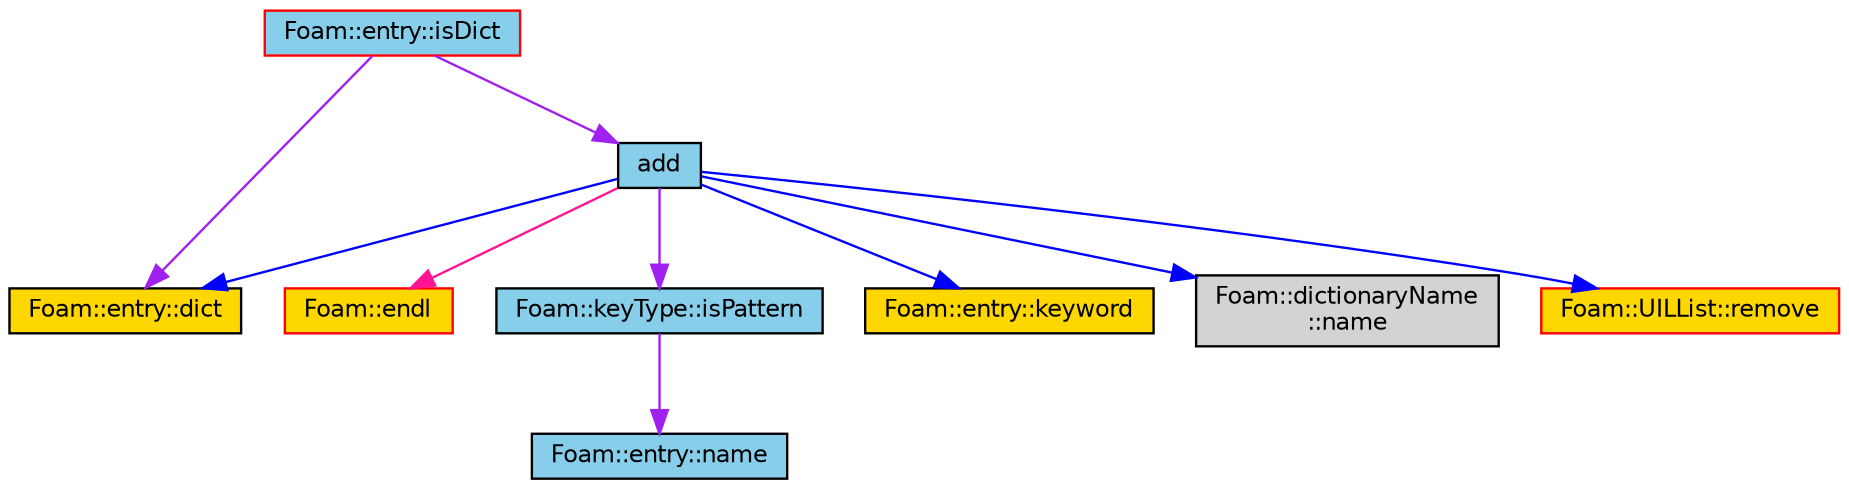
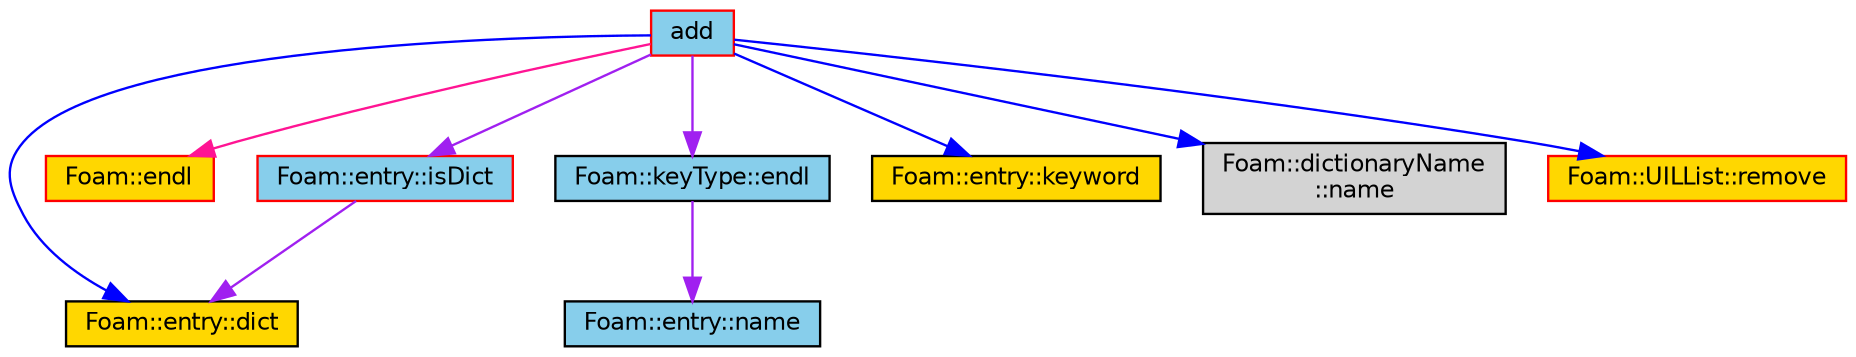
edge "Foam::entry::isDict" -> "add": reversed
node "add": color black -> red
node "Foam::keyType::isPattern": label "Foam::keyType::isPattern" -> "Foam::keyType::endl"
